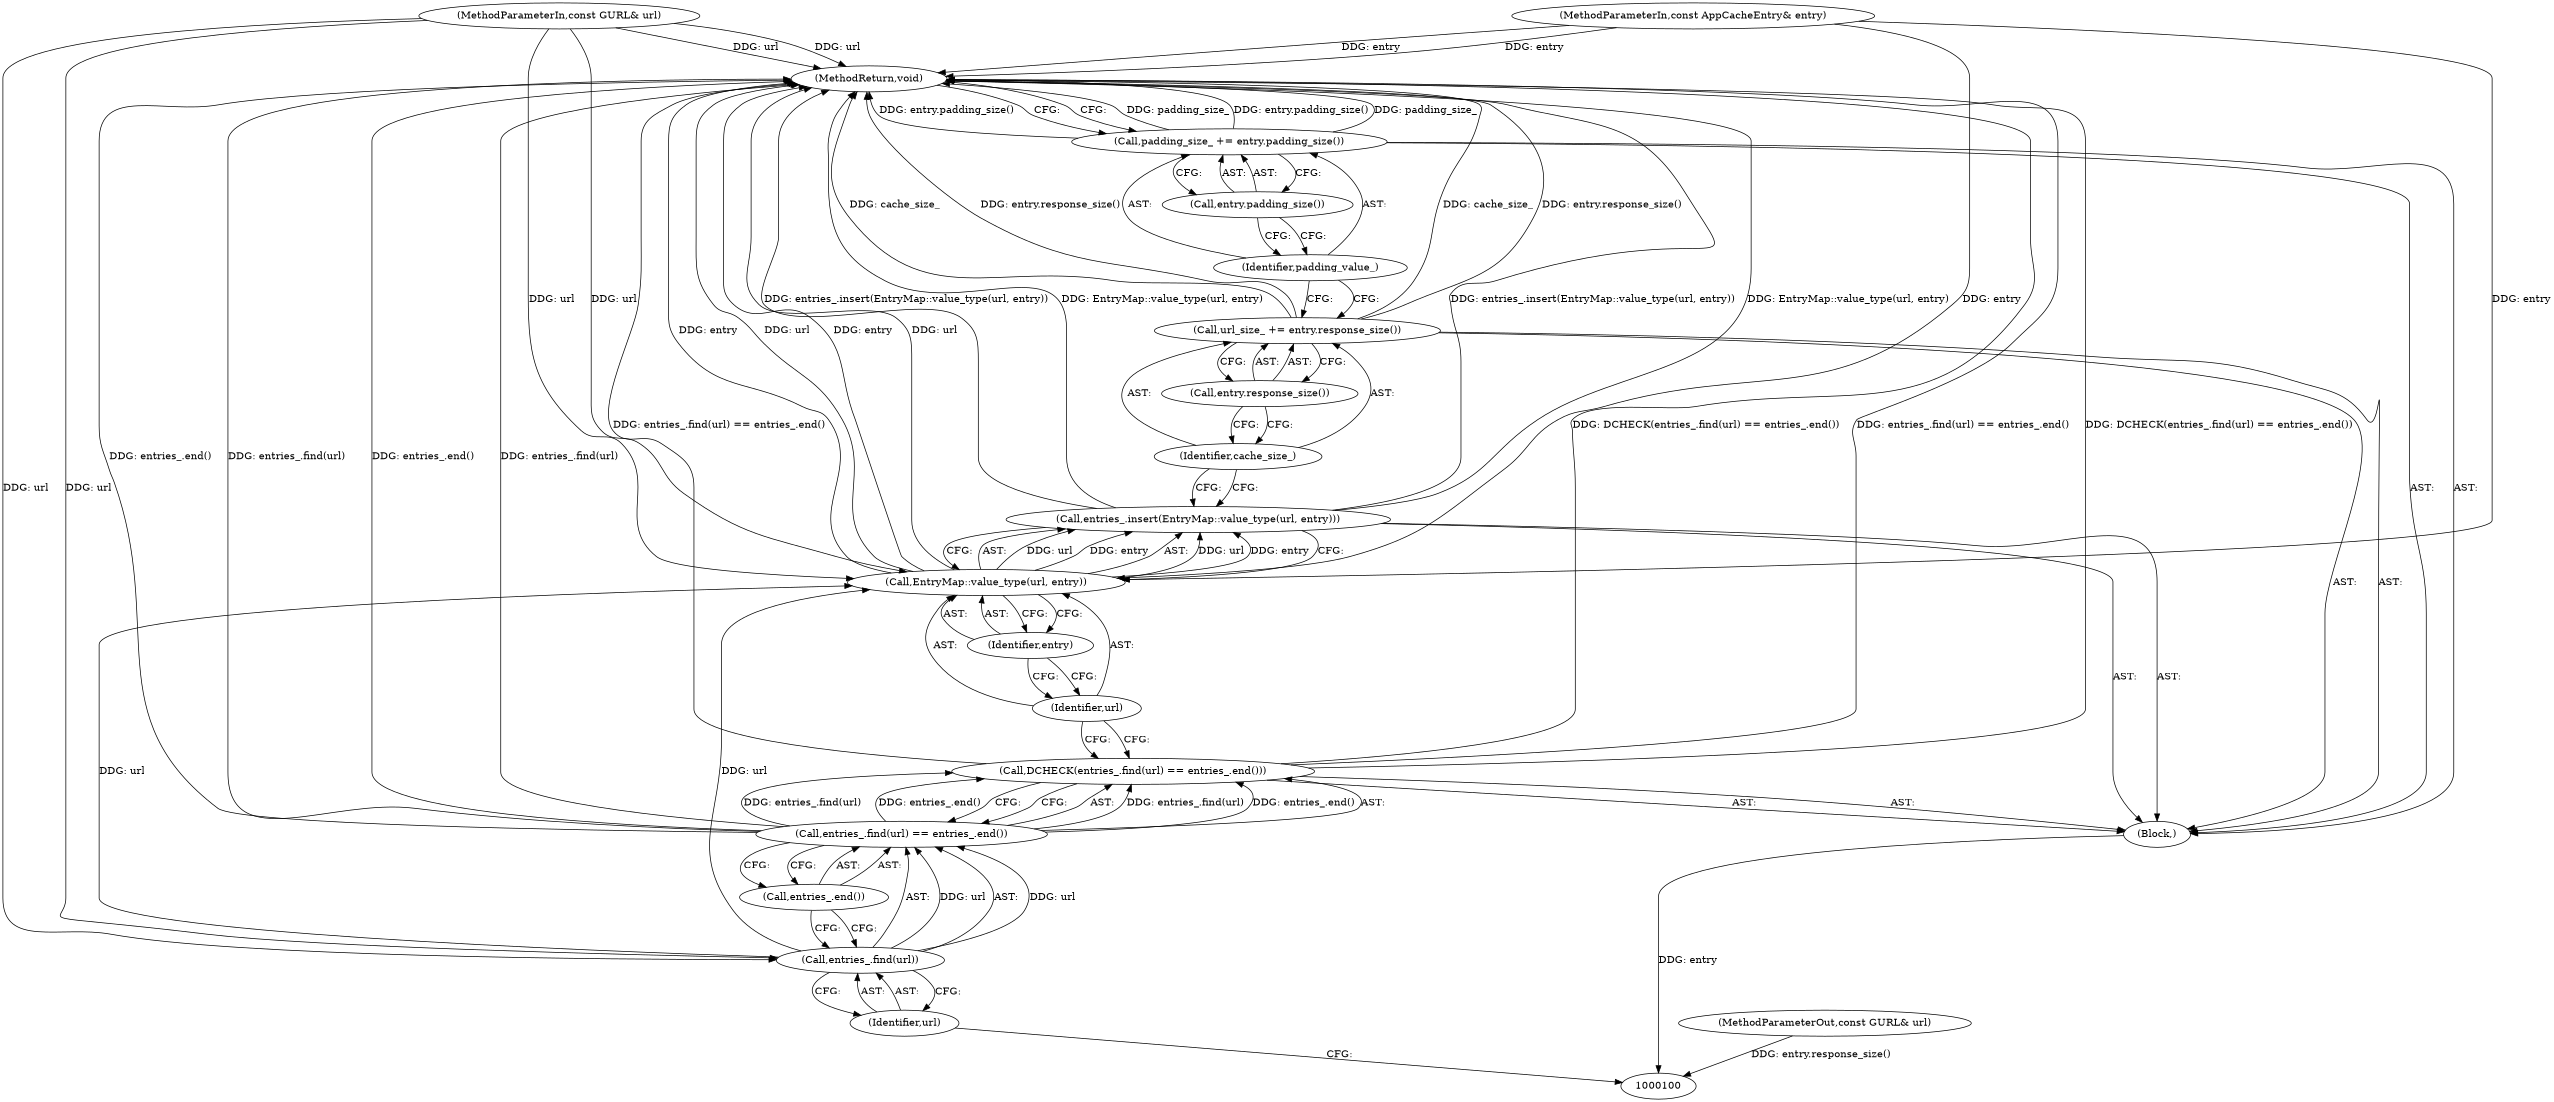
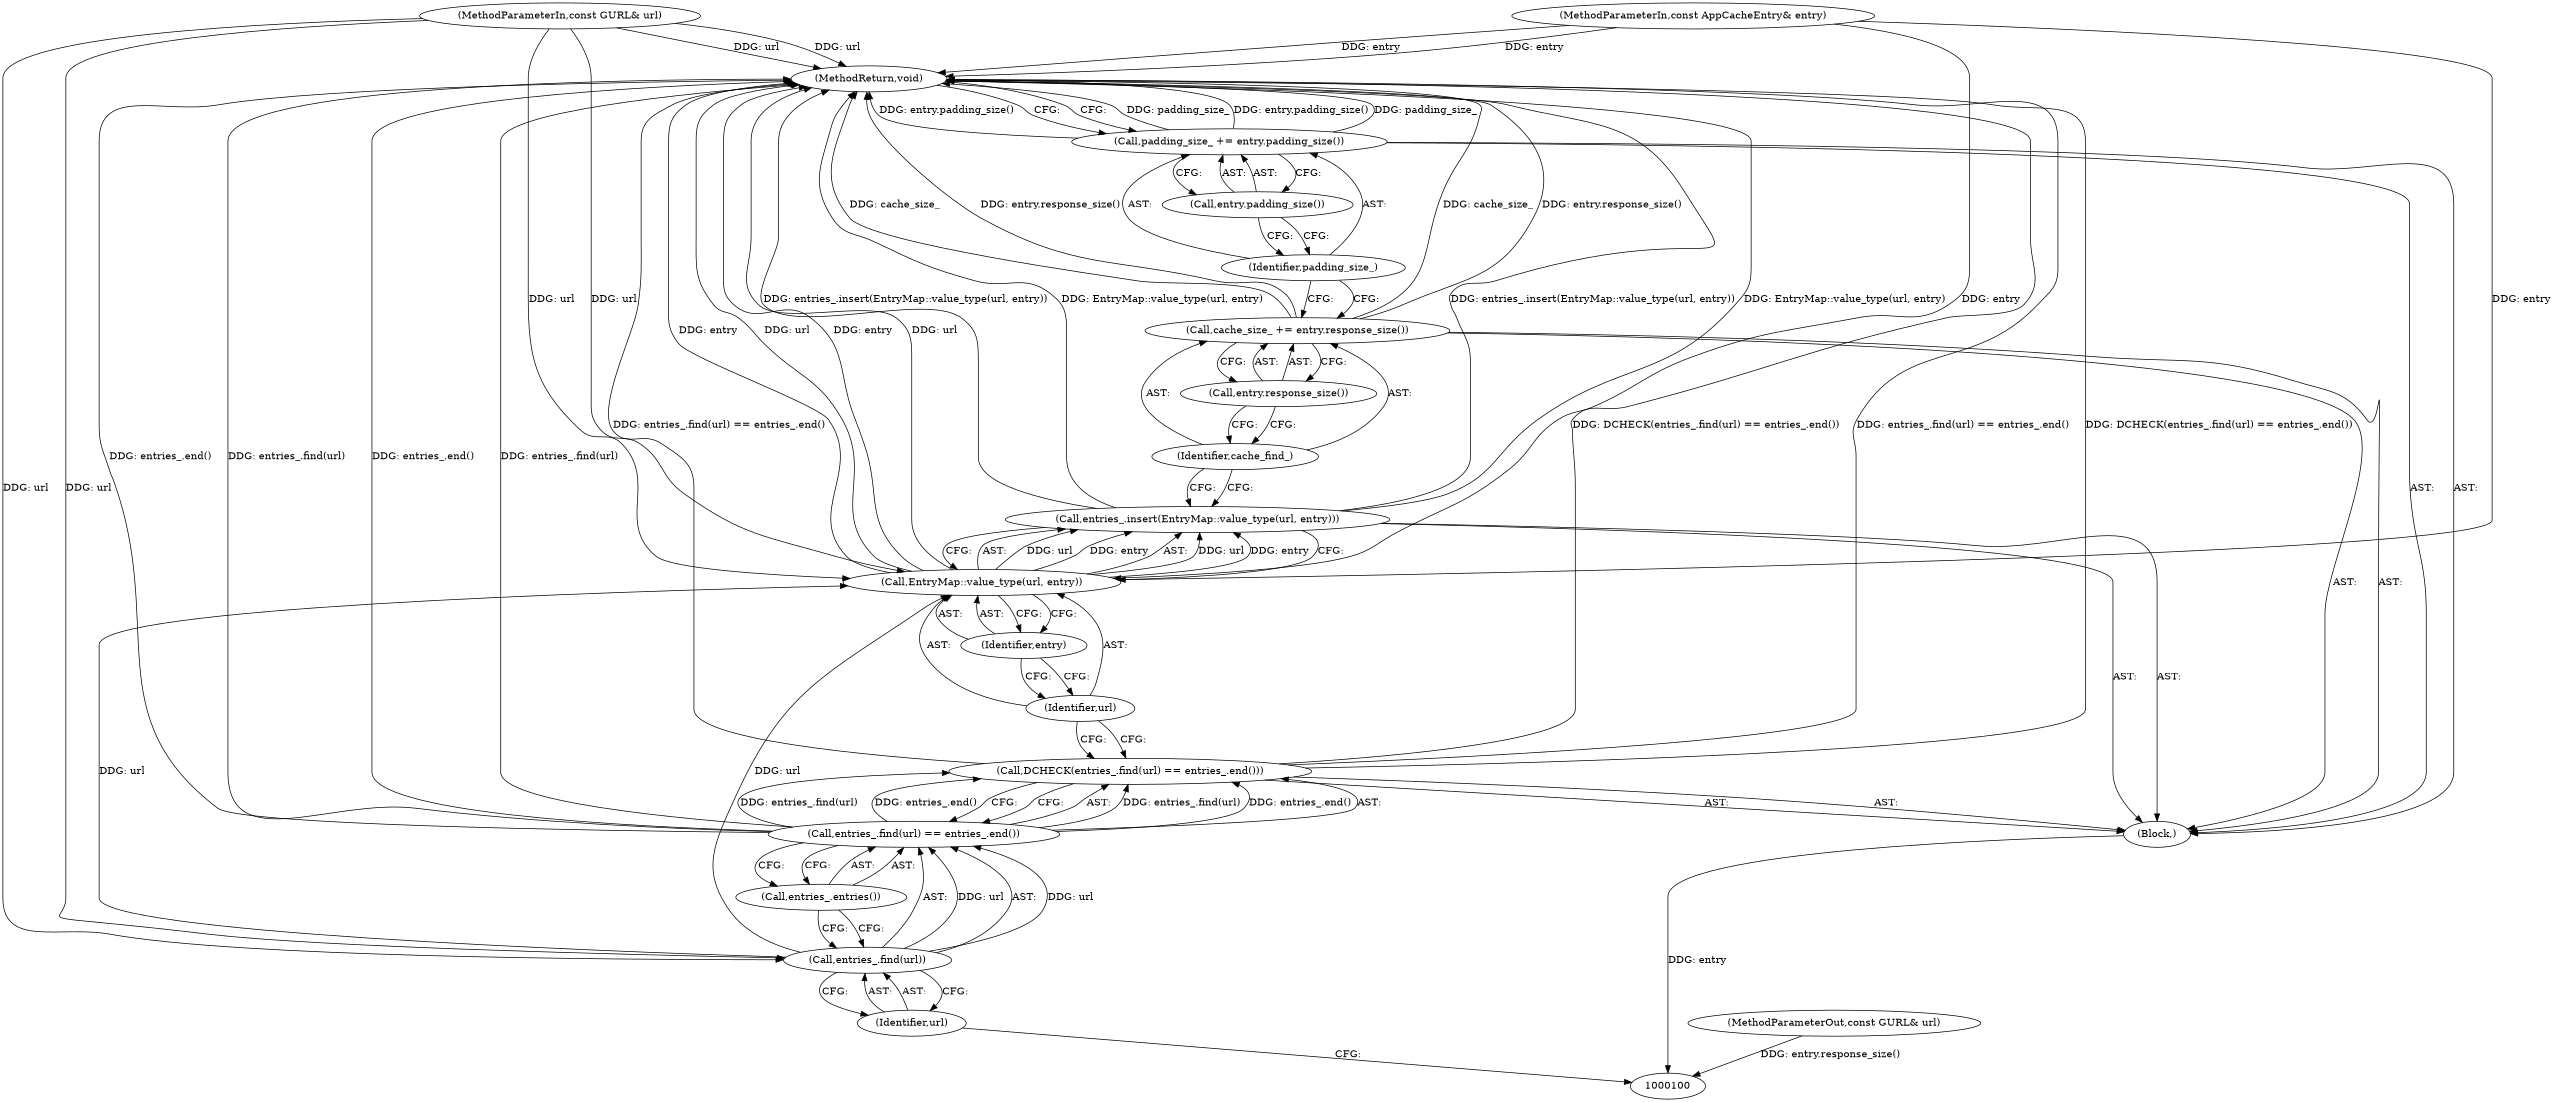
node "(Identifier,padding_value_)": label "(Identifier,padding_value_)" -> "(Identifier,padding_size_)"
node "(Call,url_size_ += entry.response_size())": label "(Call,url_size_ += entry.response_size())" -> "(Call,cache_size_ += entry.response_size())"
node "(Identifier,cache_size_)": label "(Identifier,cache_size_)" -> "(Identifier,cache_find_)"
node "(Call,entries_.end())": label "(Call,entries_.end())" -> "(Call,entries_.entries())"
